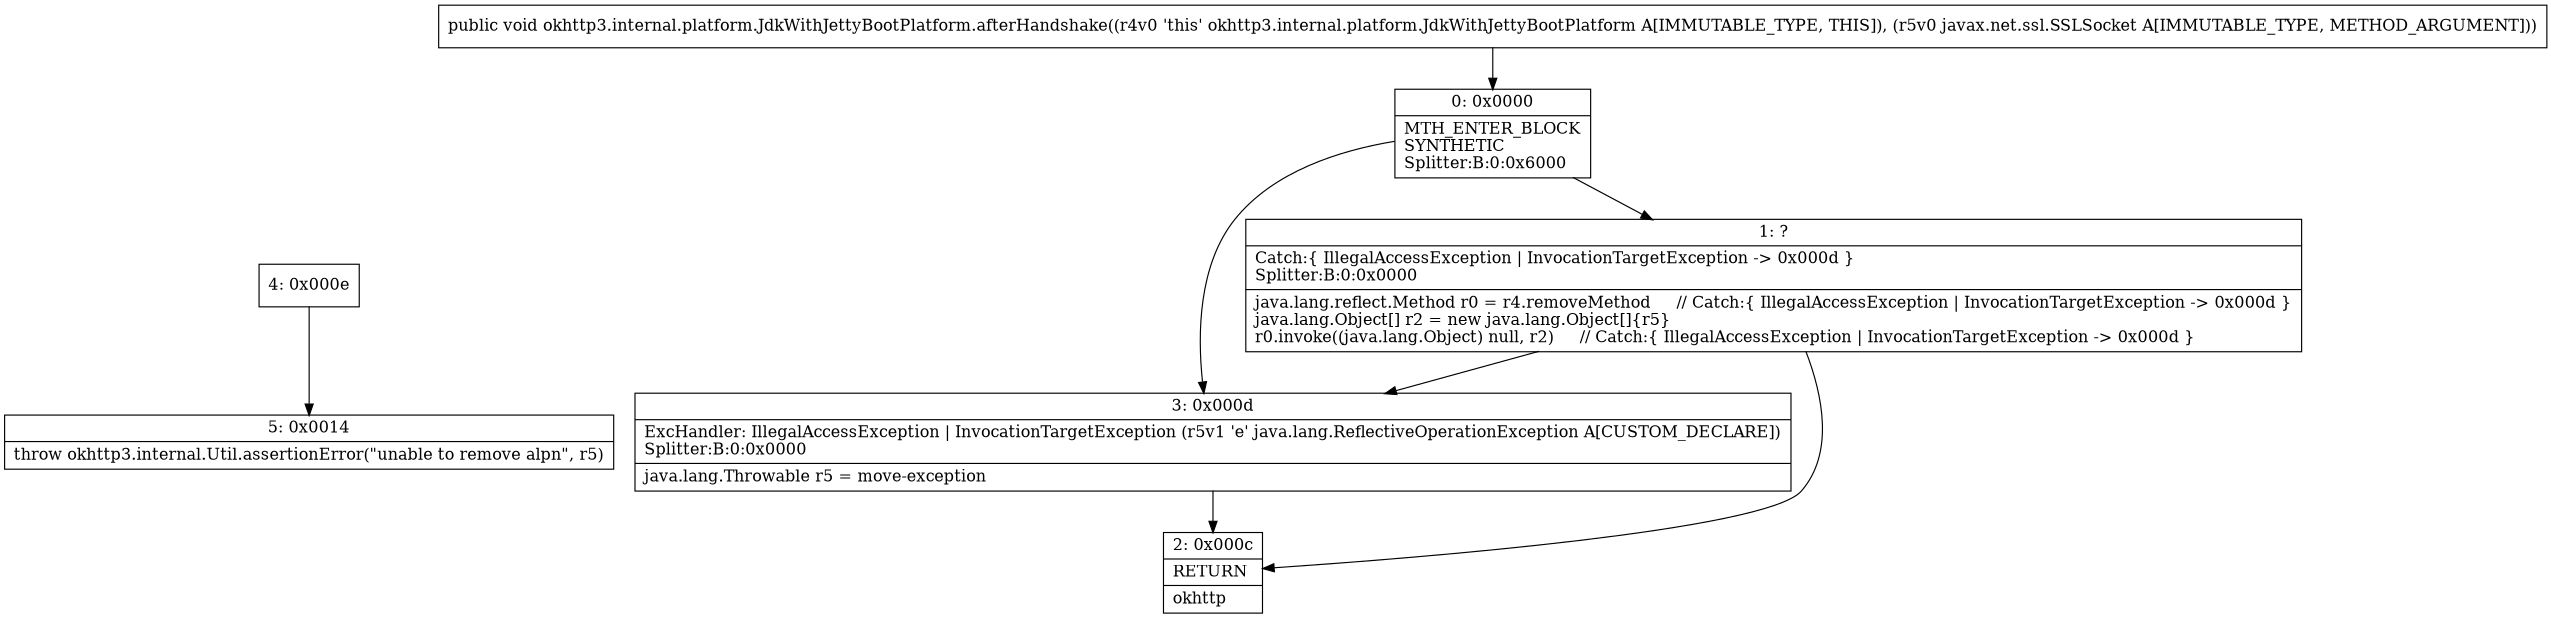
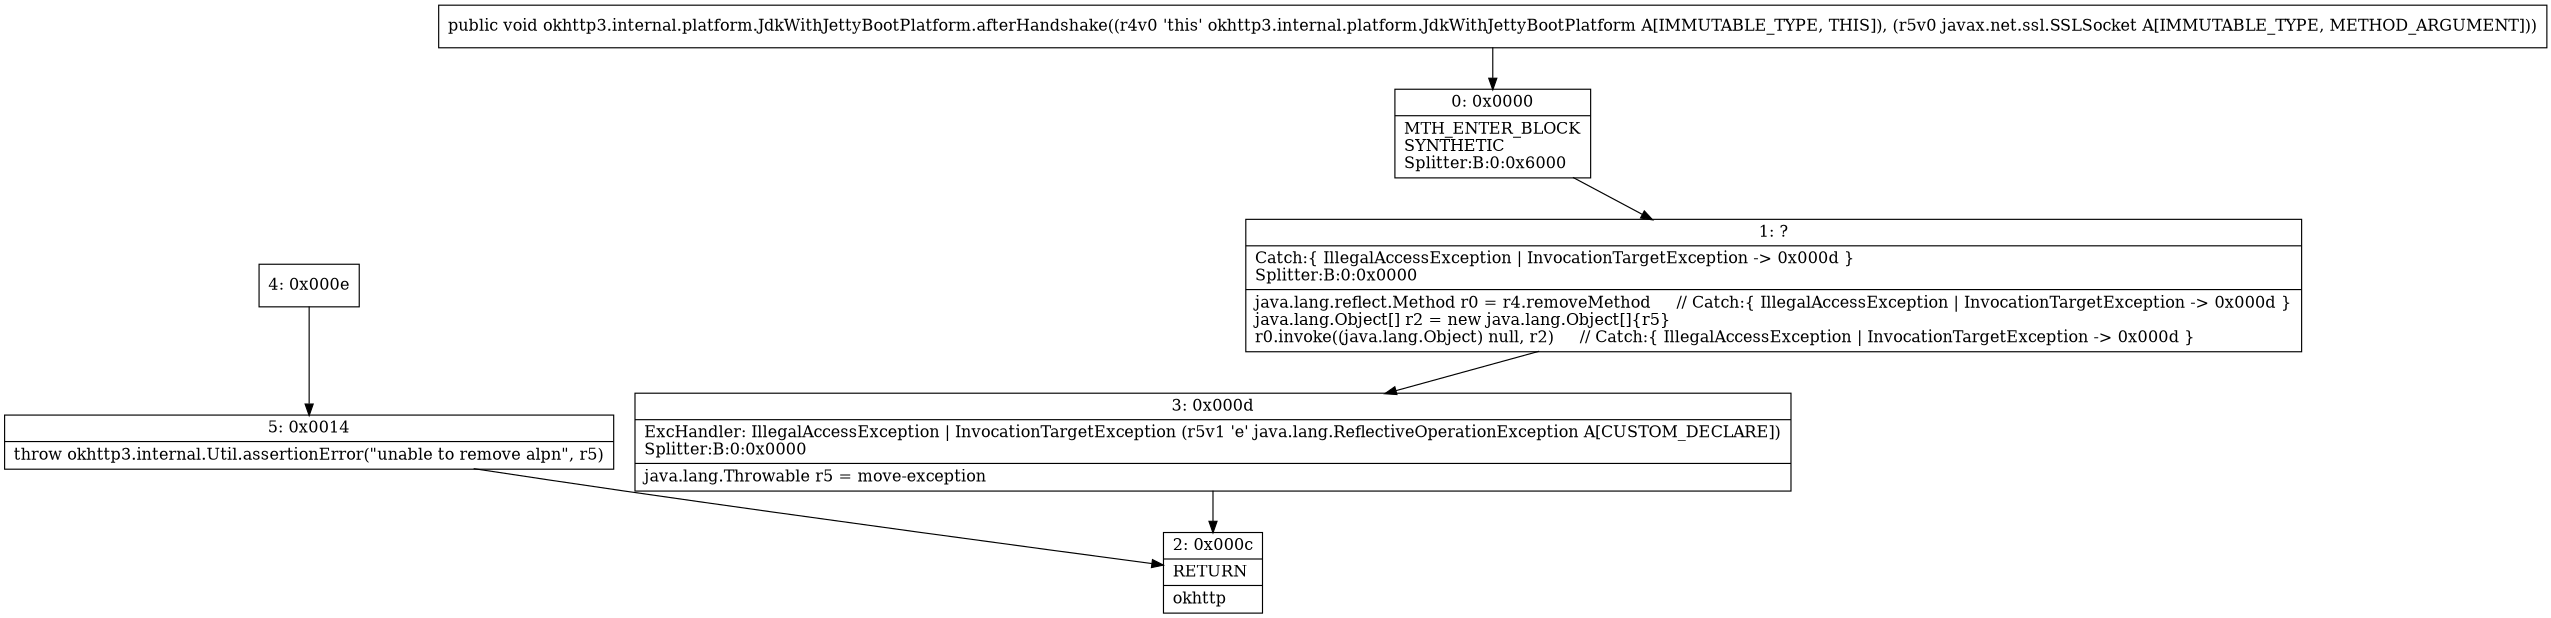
edge "0: 0x0000" -> "3: 0x000d": removed
edge "1: ?" -> "2: 0x000c": now "5: 0x0014" -> "2: 0x000c"
